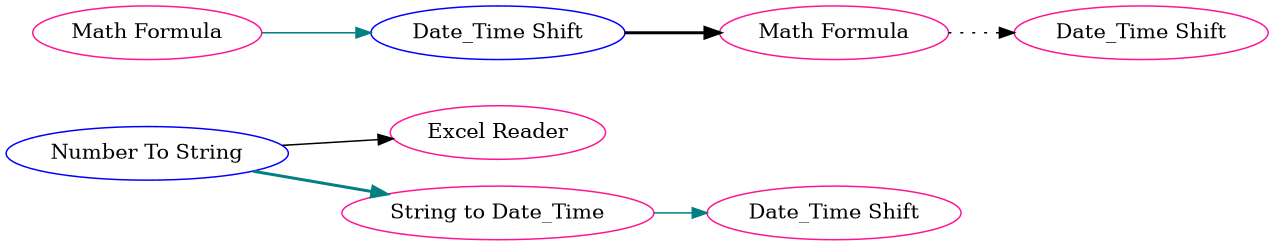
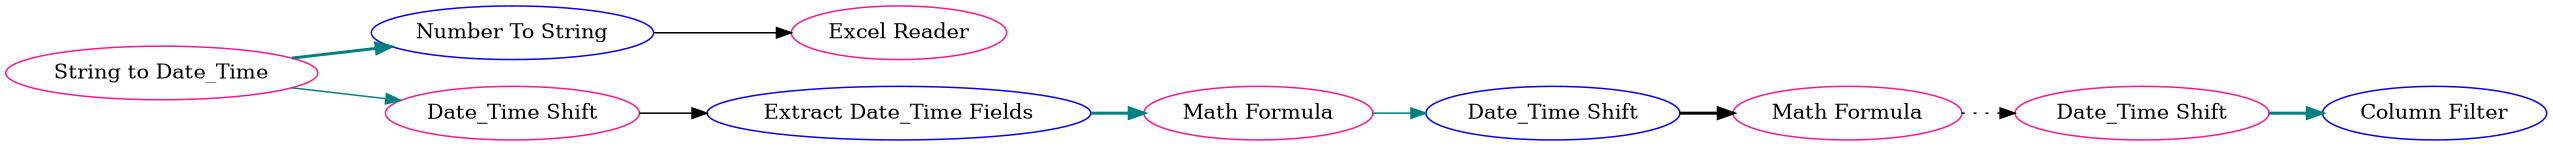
node "Extract Date_Time Fields": added
node "Column Filter": added
edge "Number To String" -> "String to Date_Time": reversed
